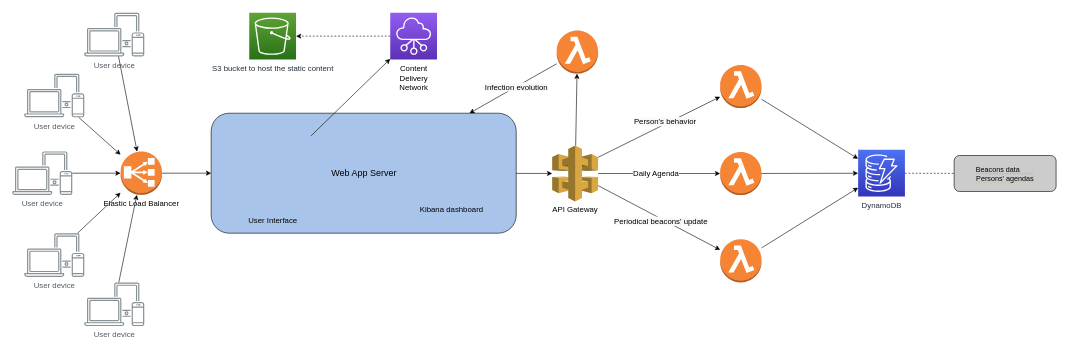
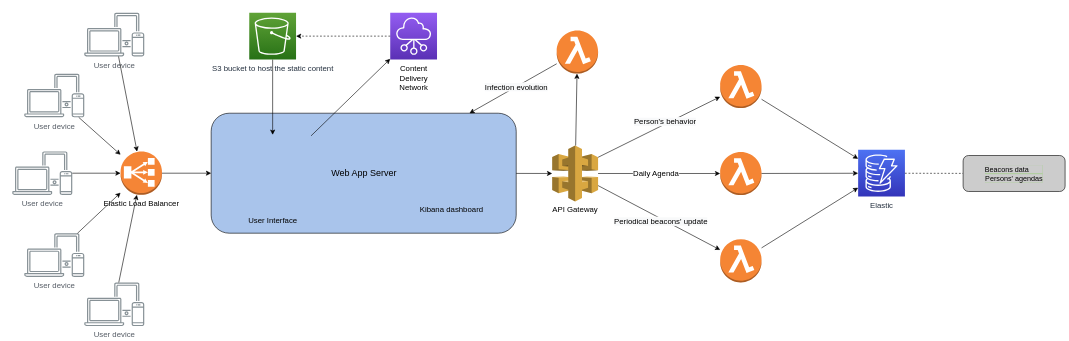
edge "S3 bucket to host the static content" -> "User Interface": added
node "Beacons data Persons' agendas": moved (1005, 173) -> (1014, 173)
node "DynamoDB": label "DynamoDB" -> "Elastic"
